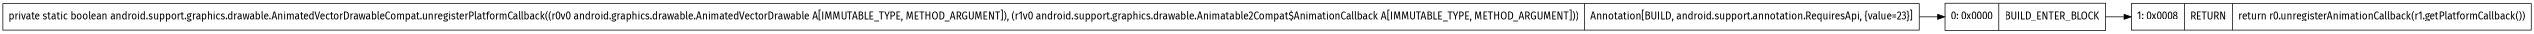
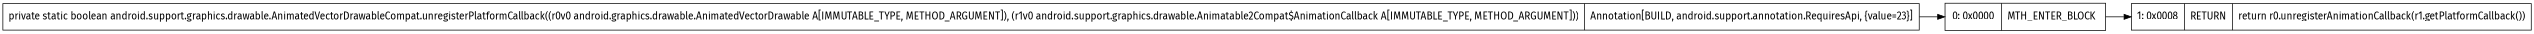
node "0: 0x0000": text "BUILD_ENTER_BLOCK" -> "MTH_ENTER_BLOCK"
